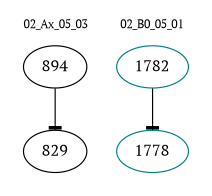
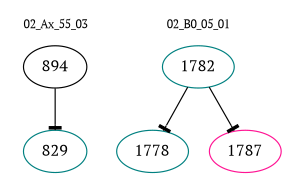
cluster "02_Ax_05_03": label "02_Ax_05_03" -> "02_Ax_55_03"
node "829": color black -> teal
node "1787": added
